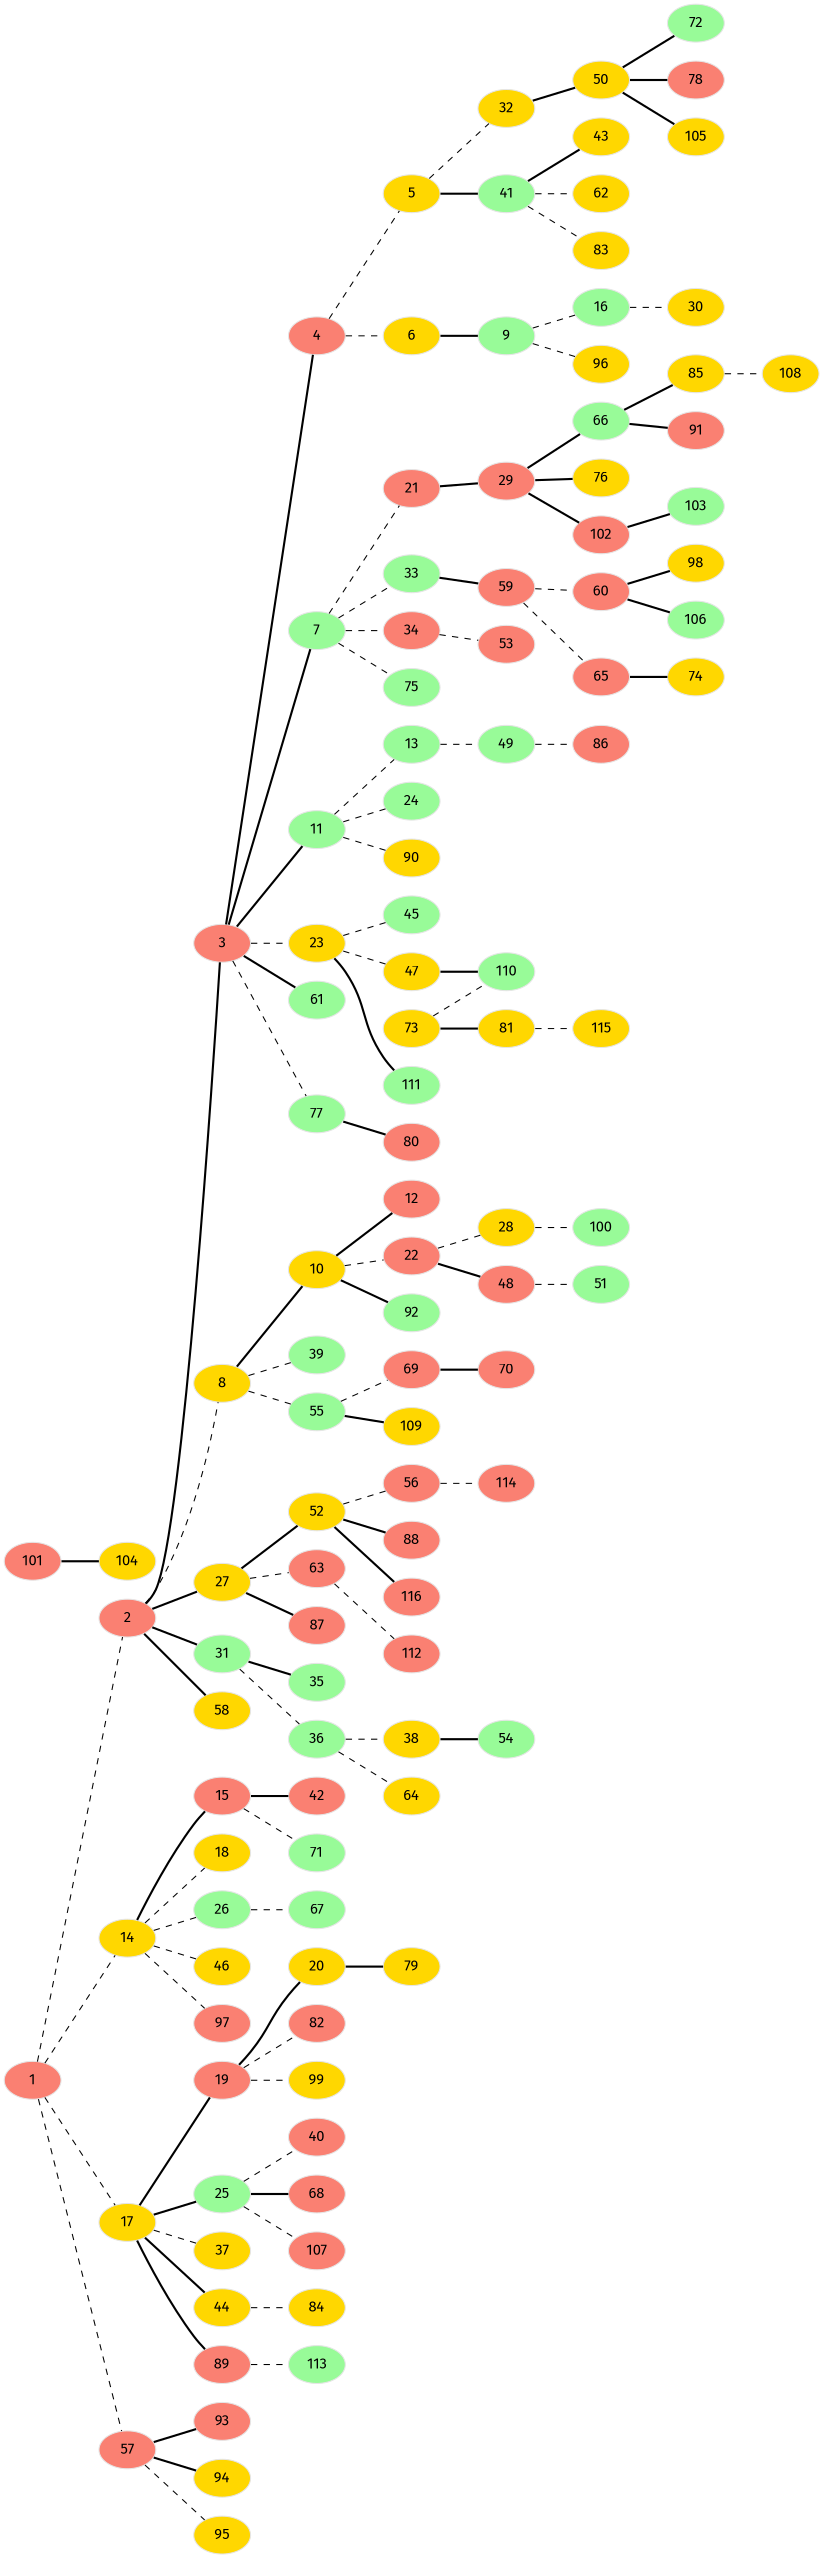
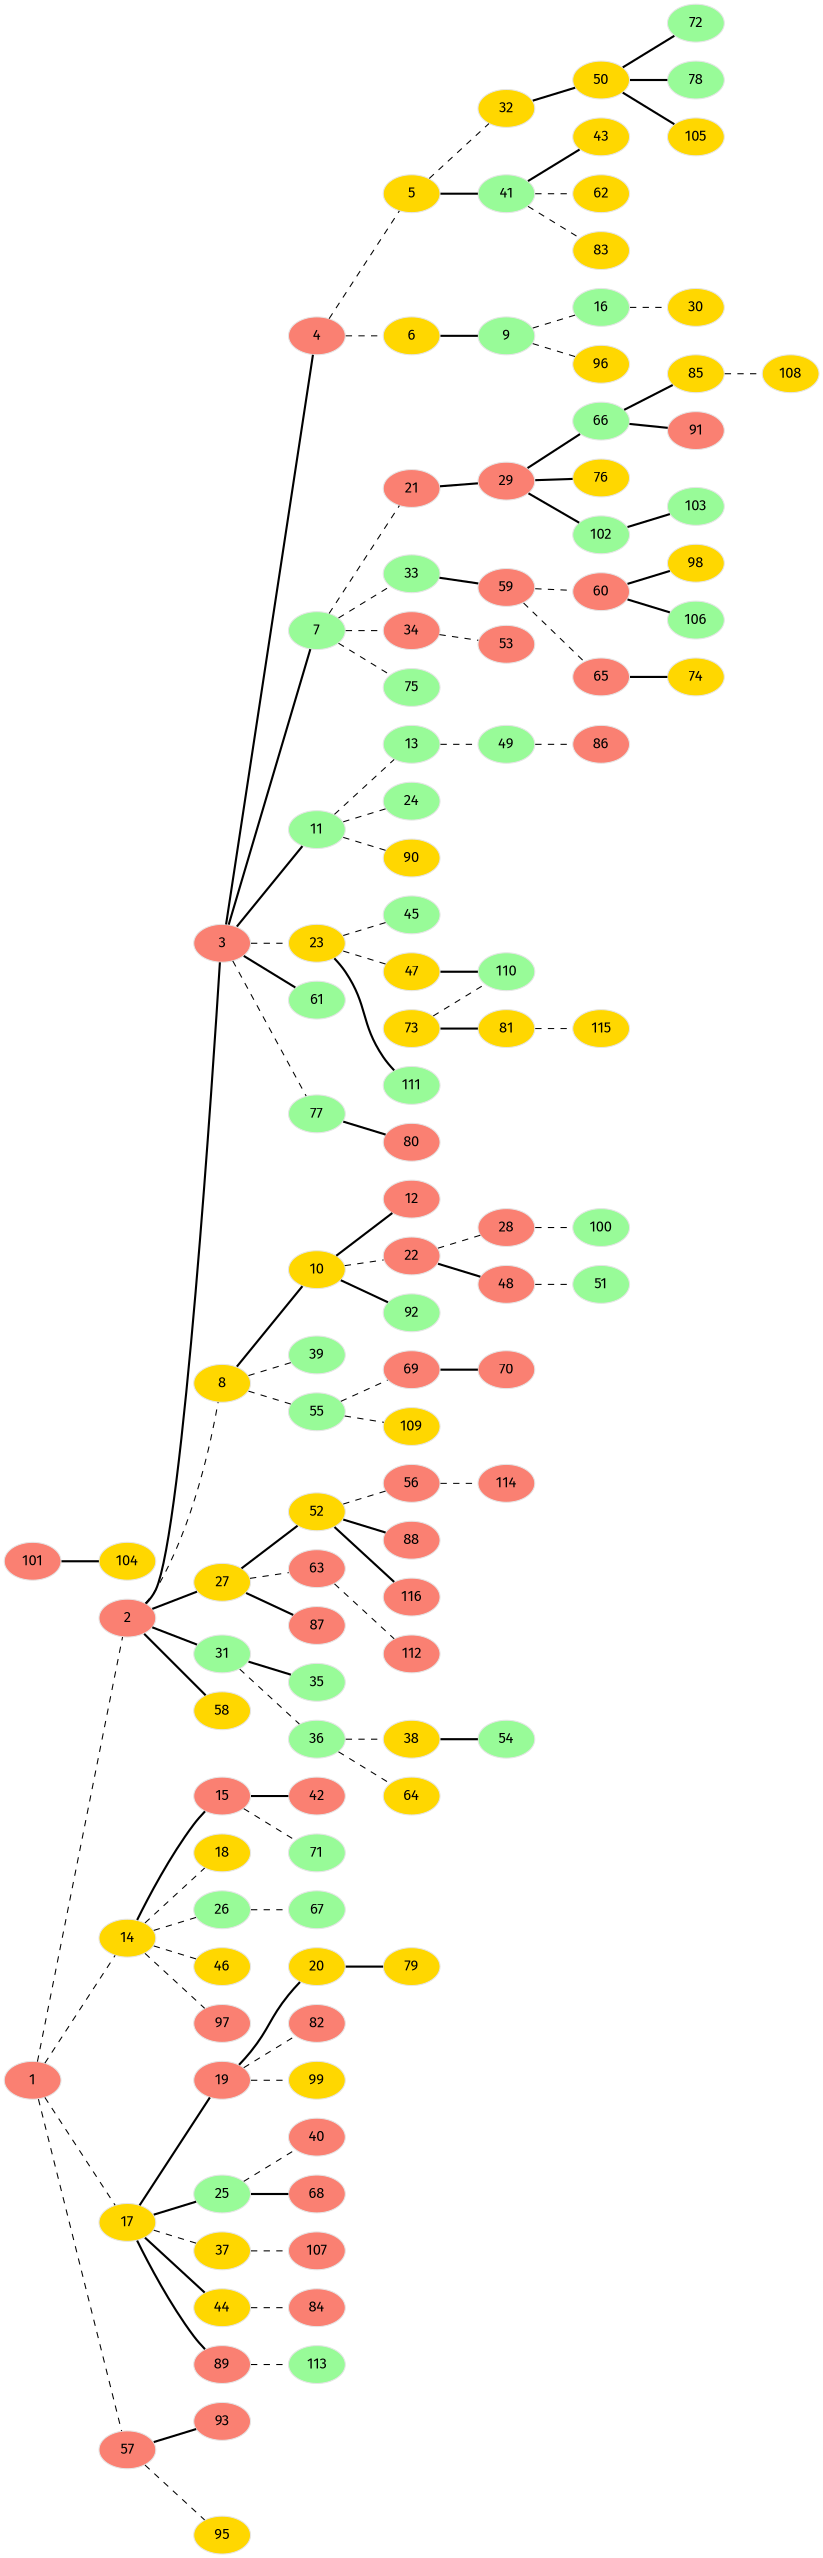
node "78": fillcolor salmon -> palegreen
node "102": fillcolor salmon -> palegreen
node "28": fillcolor gold -> salmon
edge "55" -- "109": style bold -> dashed
edge "25" -- "107": now "37" -- "107"
node "84": fillcolor gold -> salmon
node "94": removed
